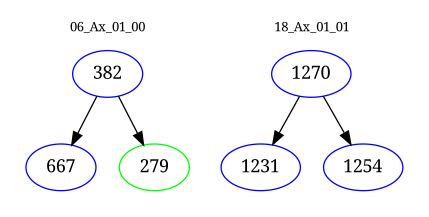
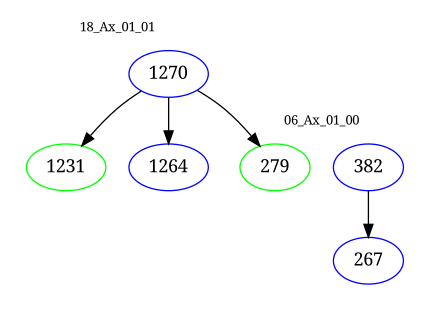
edge "382" -> "279": now "1270" -> "279"
node "667": label "667" -> "267"
node "1231": color blue -> green
node "1254": label "1254" -> "1264"
